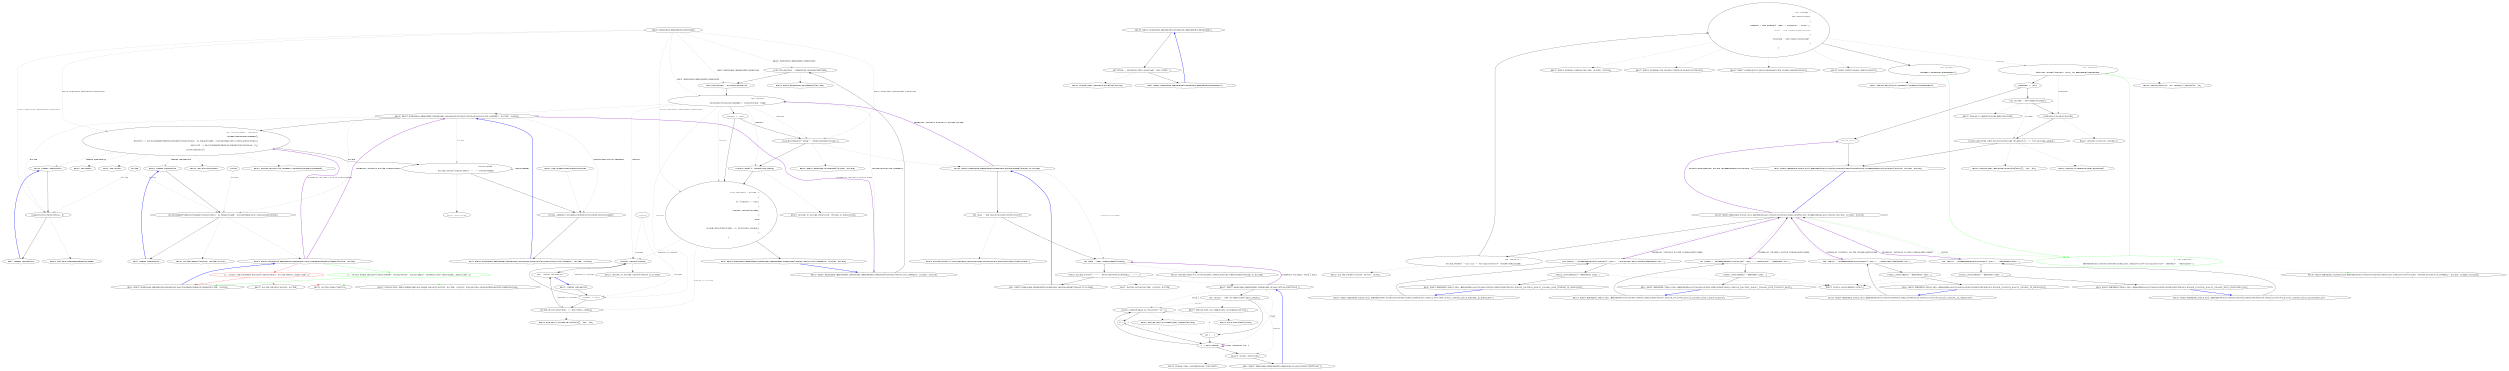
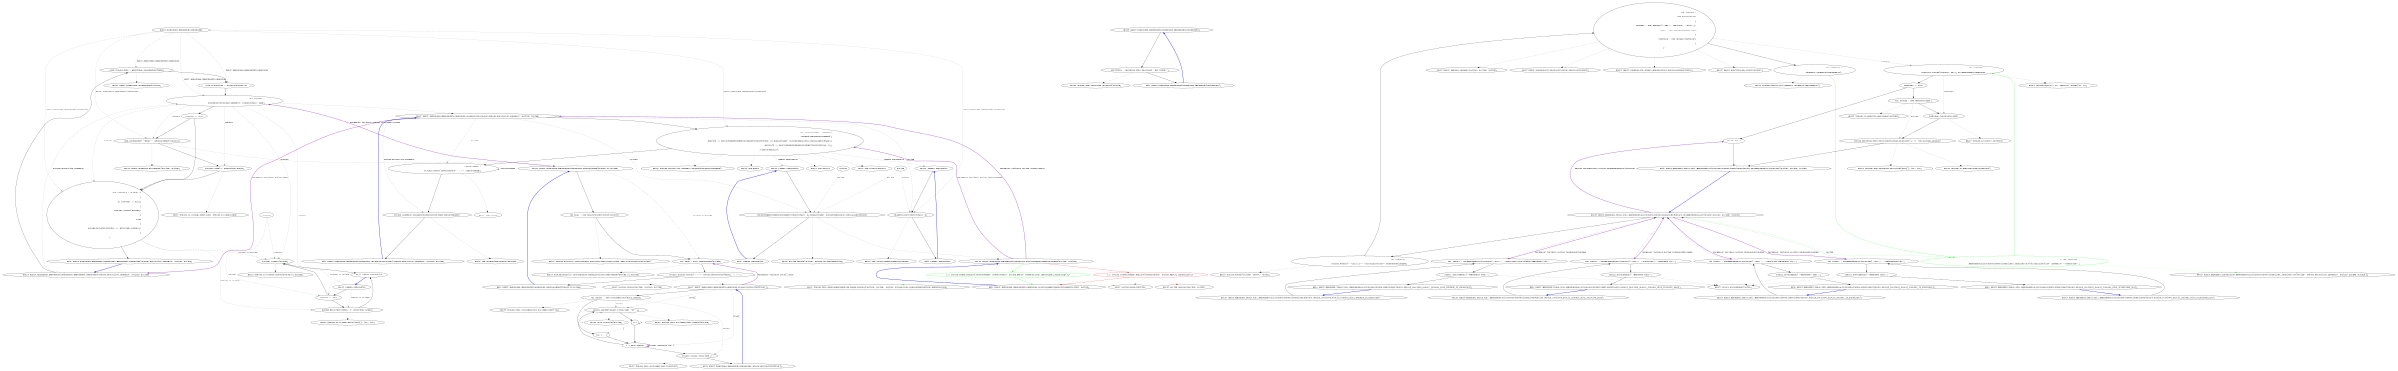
edge "Entry Unk.GetManifestResourceStream" -> "return assembly.GetManifestResourceStream(resourceName);": reversed
node "Entry string.Equals(string, System.Action)": label "Entry string.Equals(string, System.Action)" -> "Entry string.Equals(string, System.StringComparison)"
